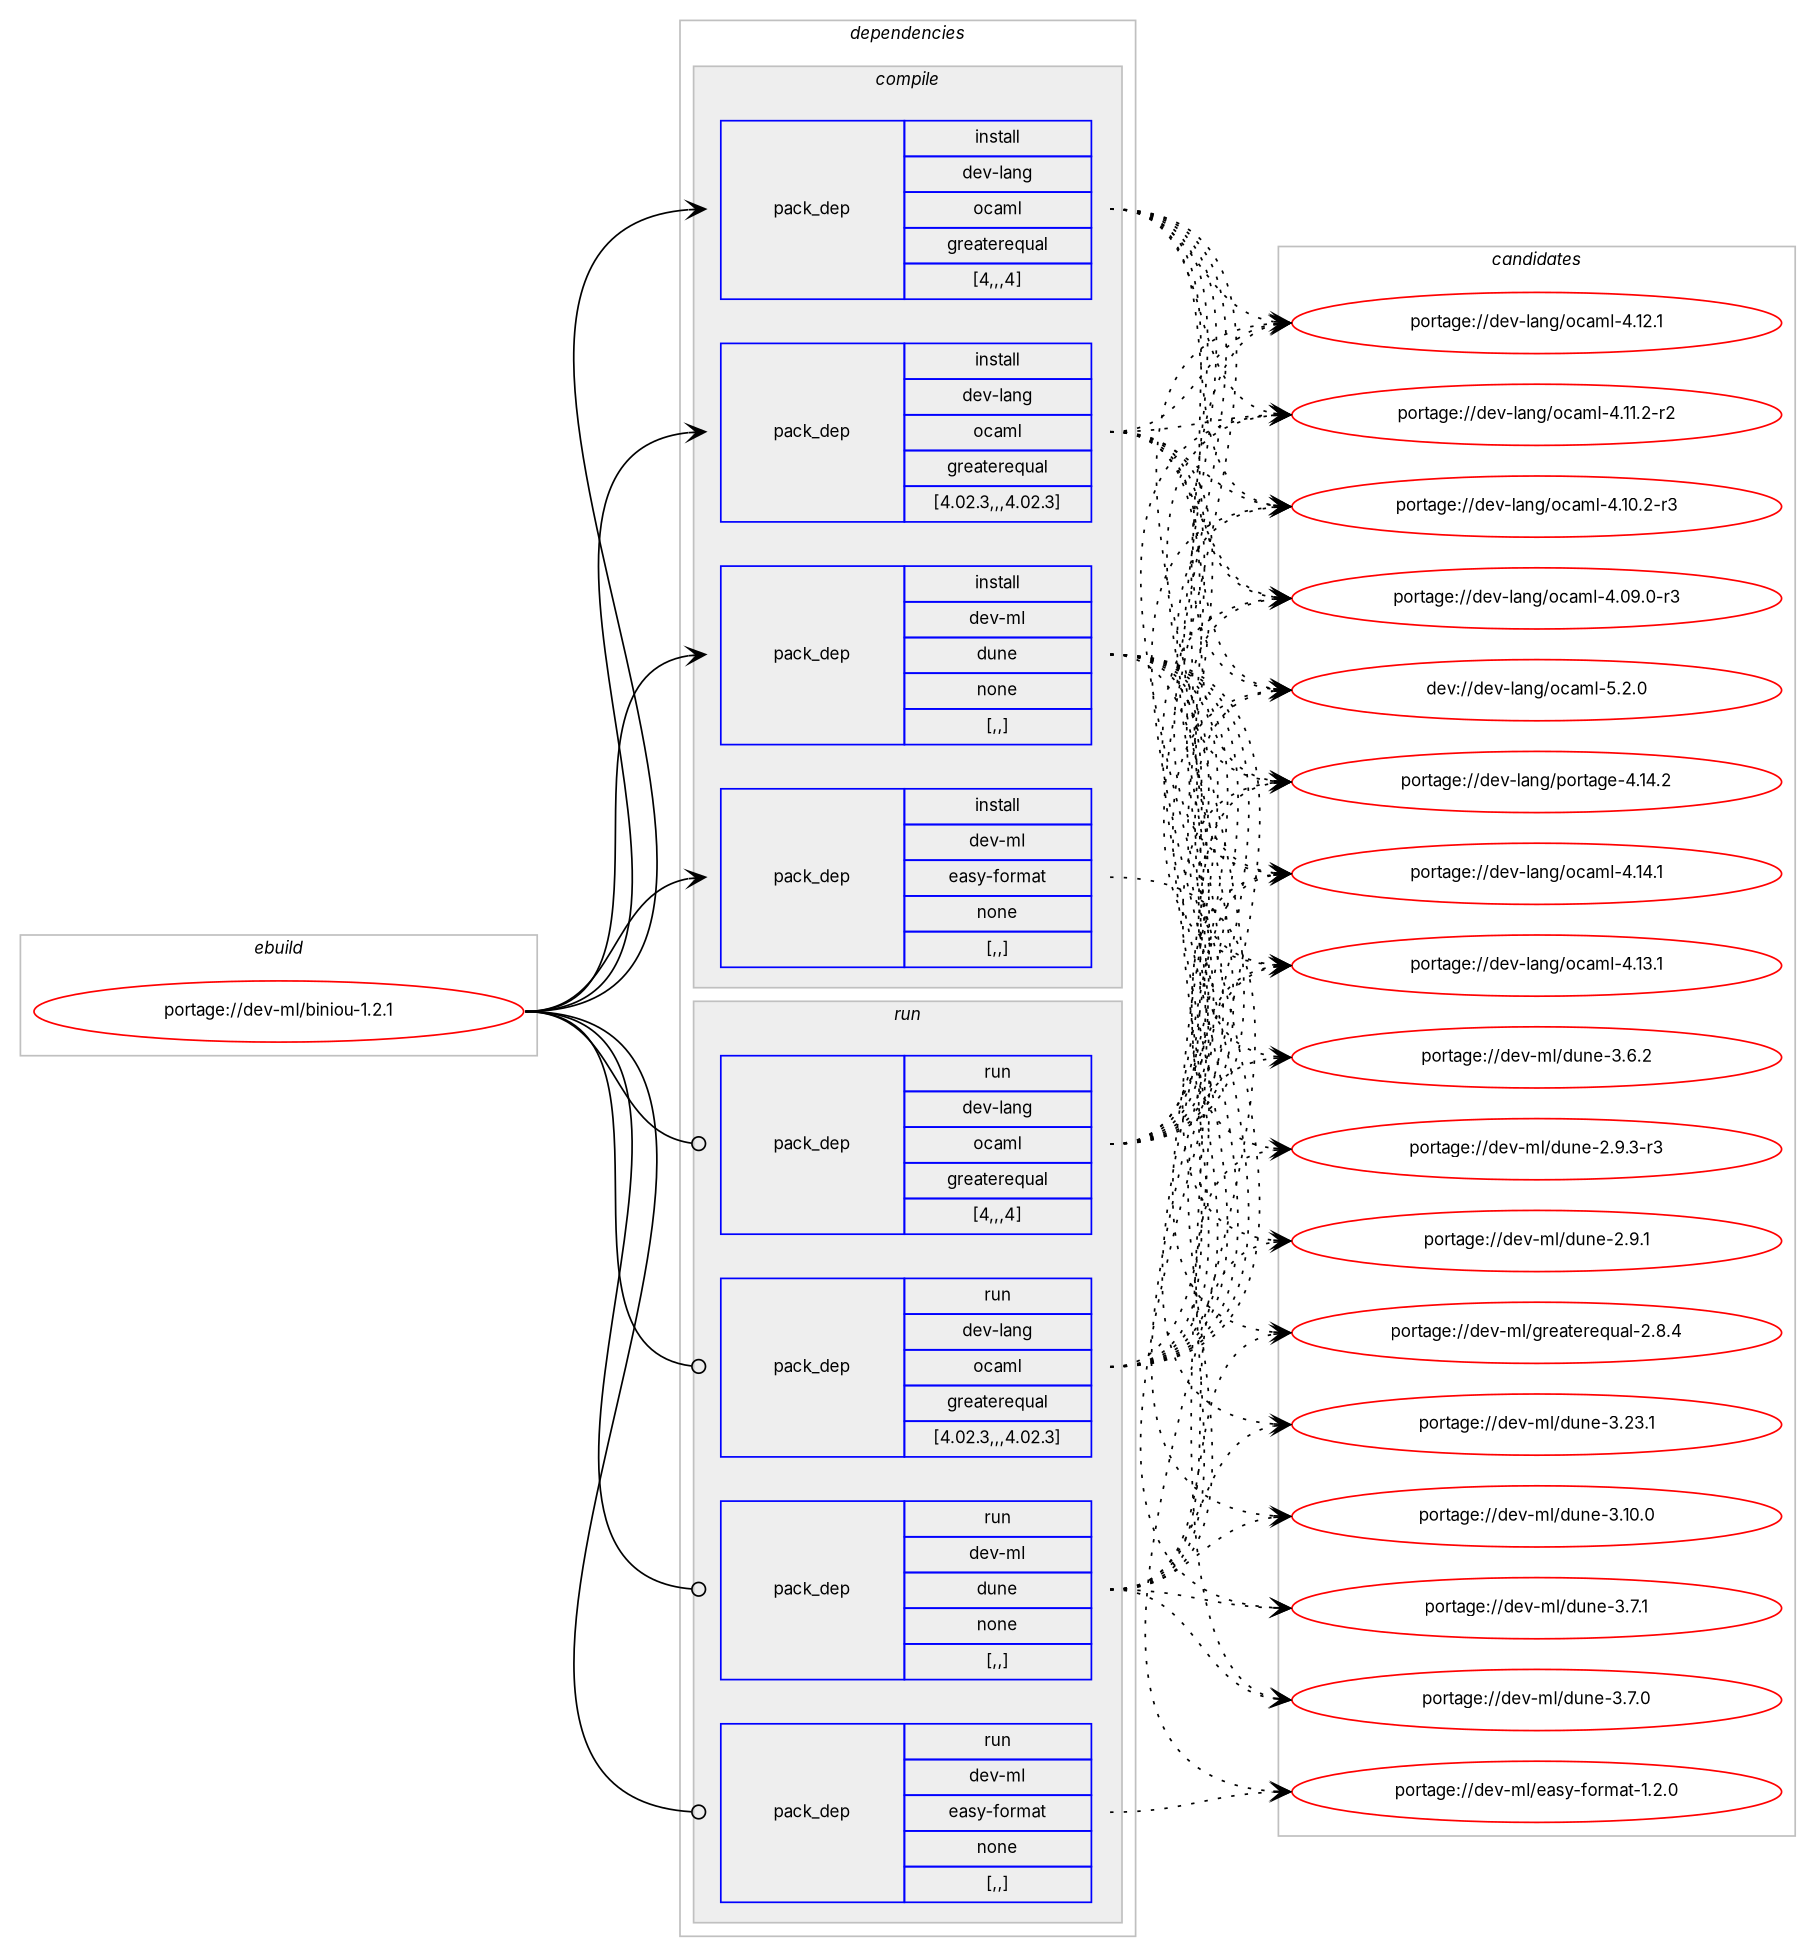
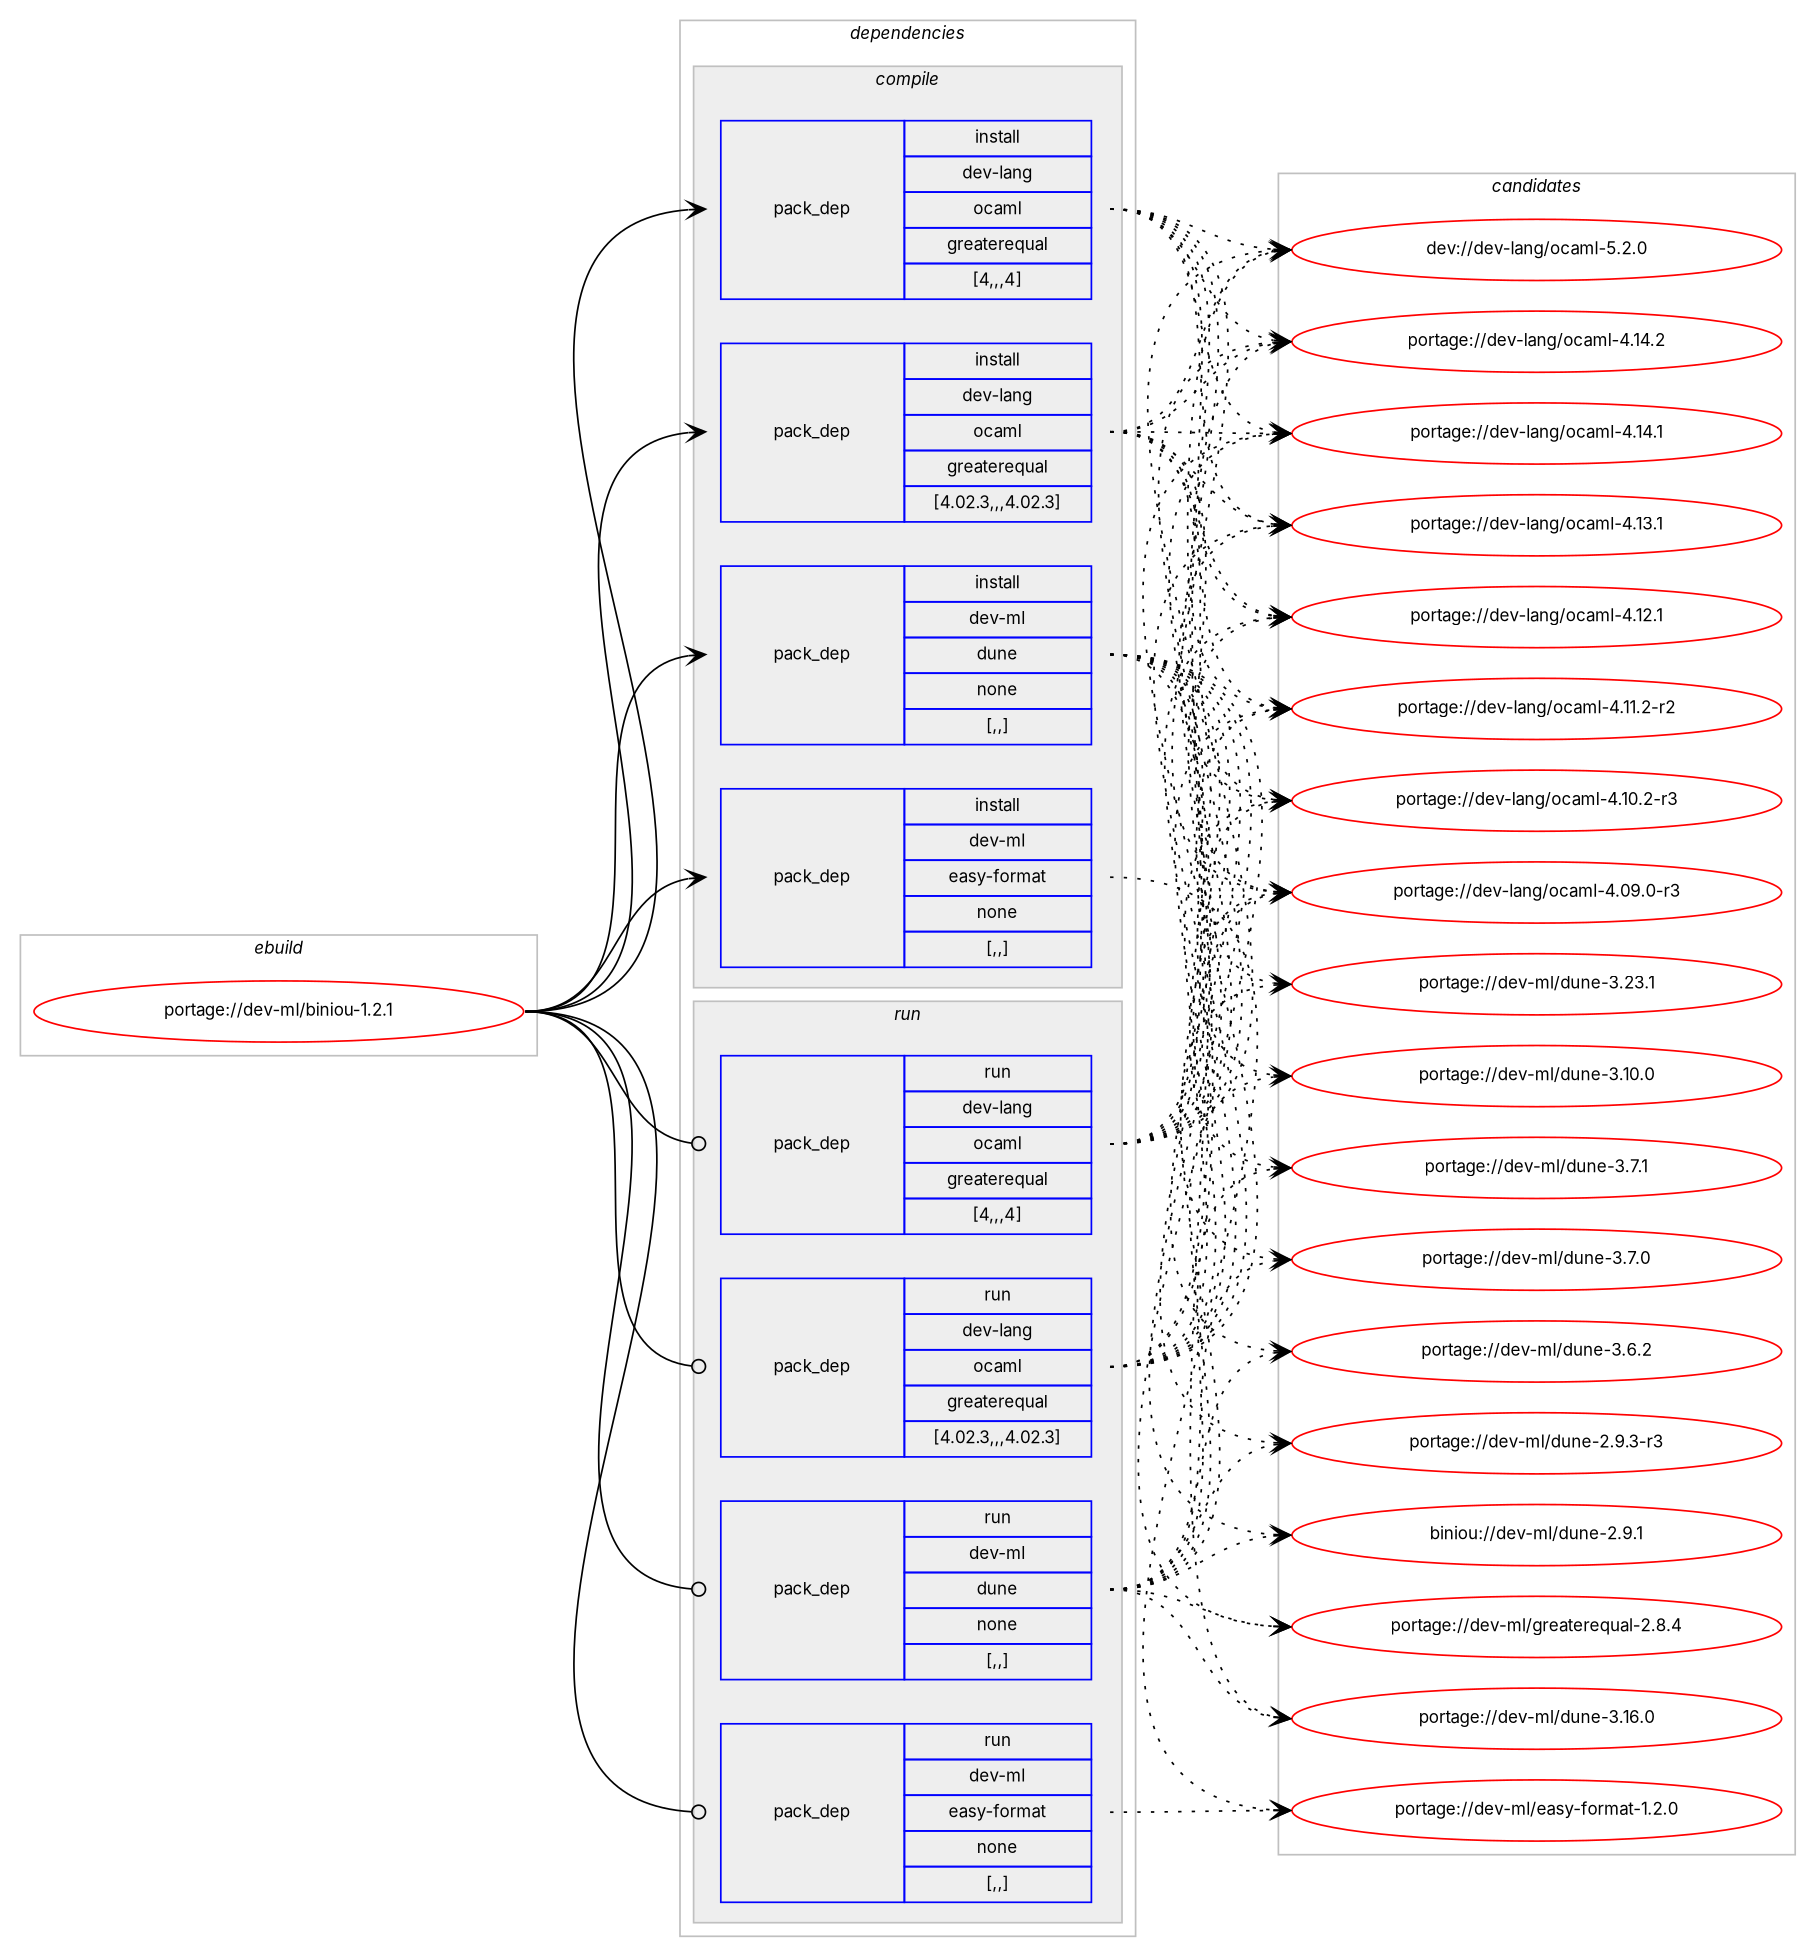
node "portage://dev-lang/portage-4.14.2": label "portage://dev-lang/portage-4.14.2" -> "portage://dev-lang/ocaml-4.14.2"
node "portage://dev-ml/dune-2.9.1": label "portage://dev-ml/dune-2.9.1" -> "biniou://dev-ml/dune-2.9.1"
node "portage://dev-ml/dune-3.16.0": added
